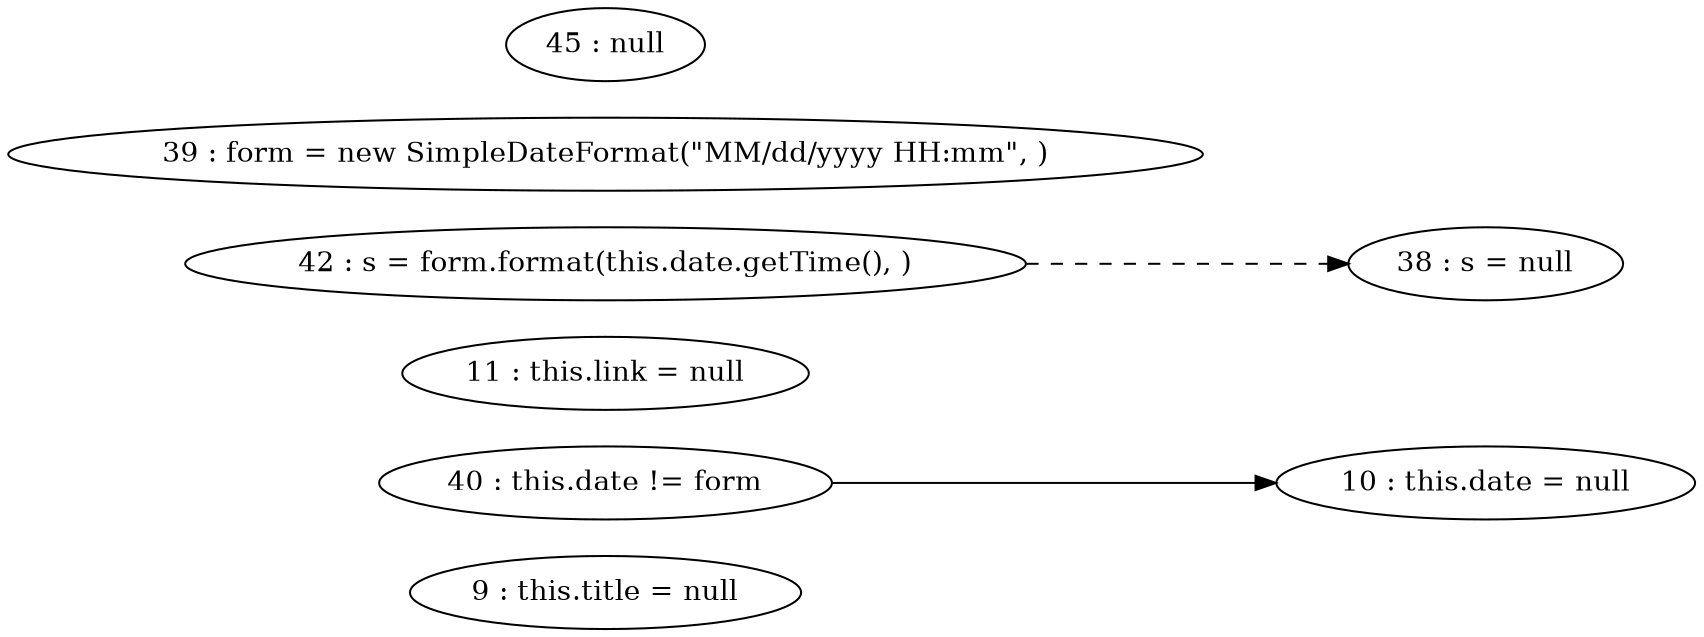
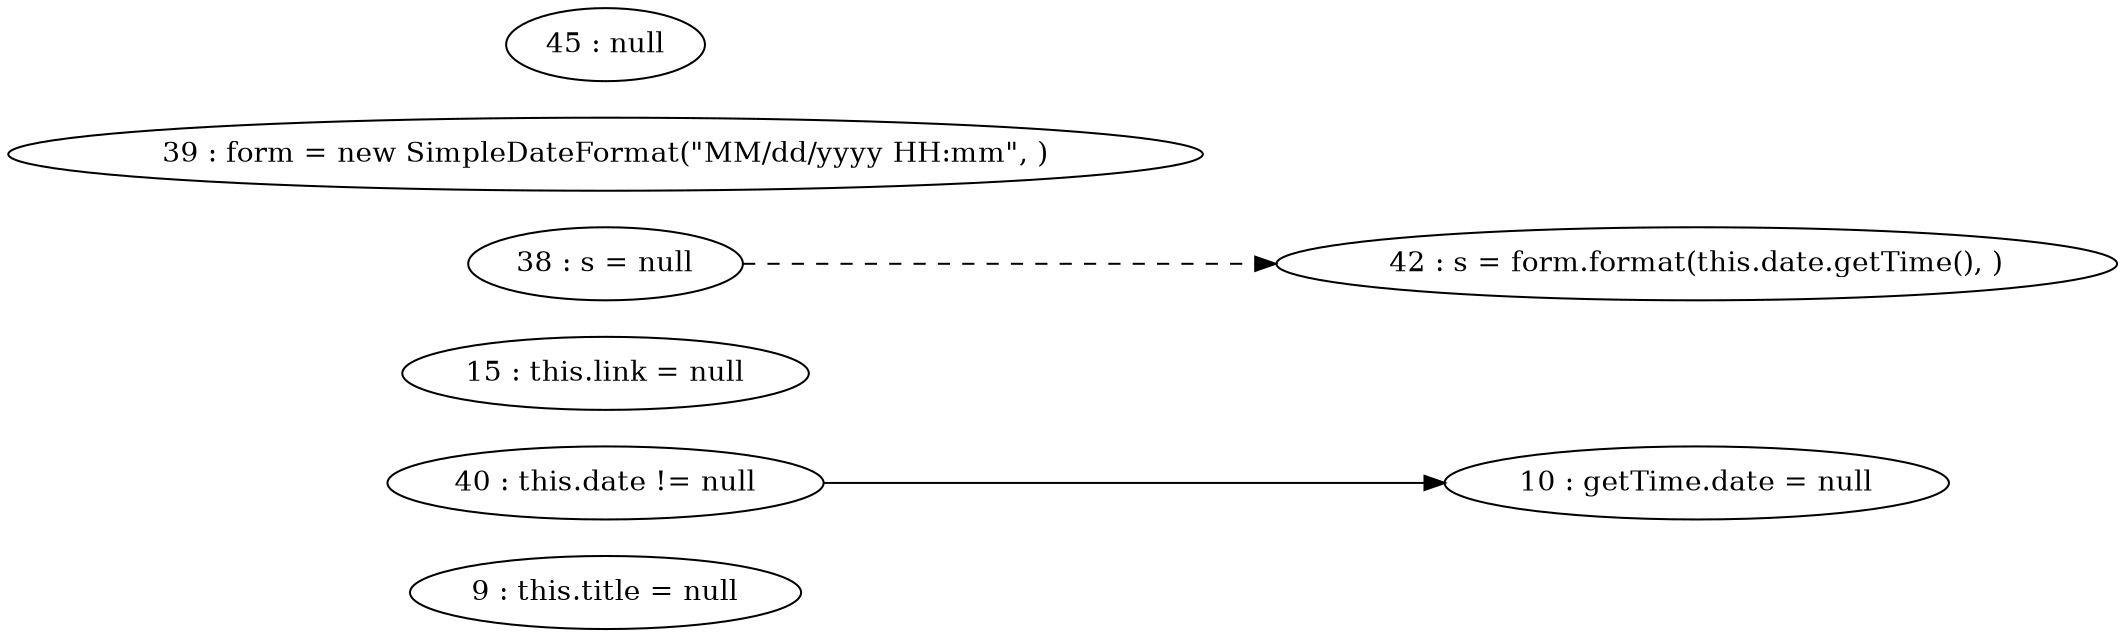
edge "42 : s = form.format(this.date.getTime(), )" -> "38 : s = null": reversed
node "11 : this.link = null": label "11 : this.link = null" -> "15 : this.link = null"
node "40 : this.date != form": label "40 : this.date != form" -> "40 : this.date != null"
node "10 : this.date = null": label "10 : this.date = null" -> "10 : getTime.date = null"
